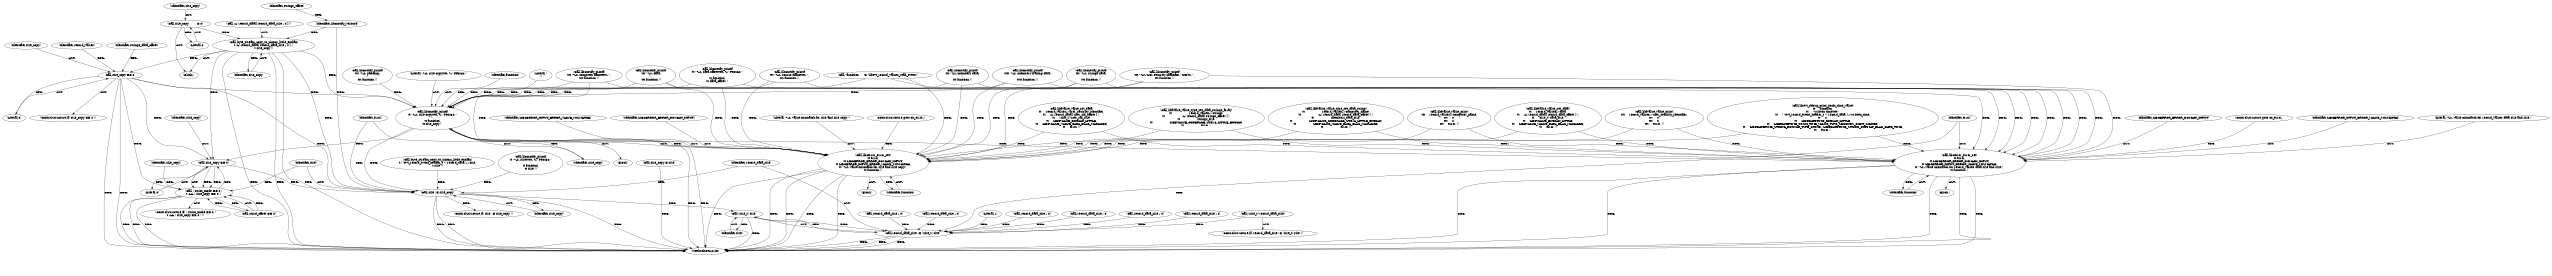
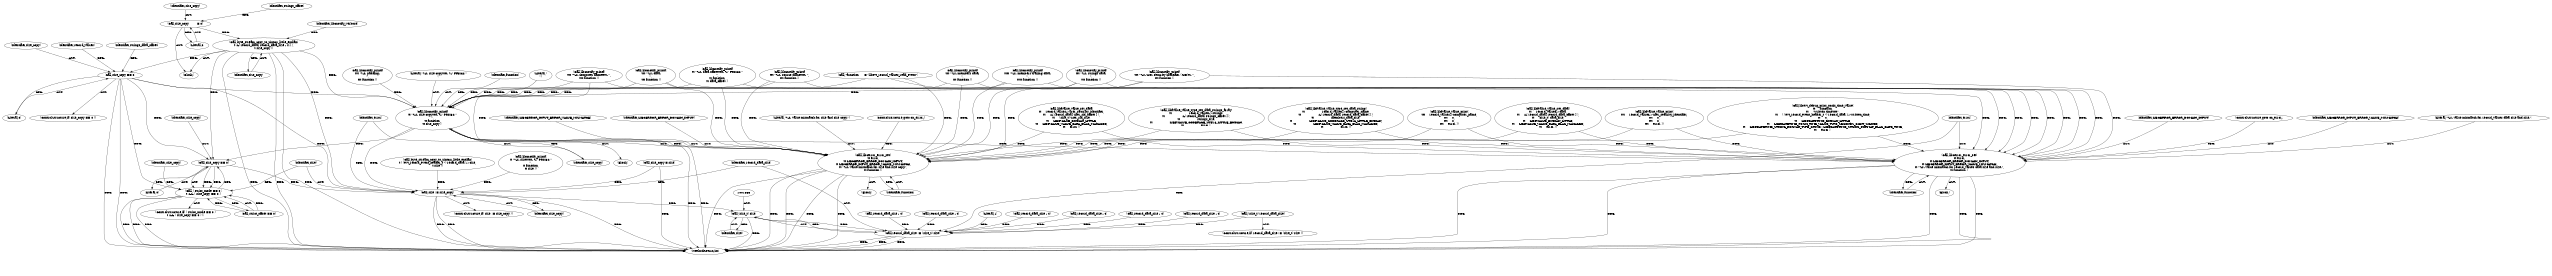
edge "(Identifier,strings_offset)" -> "(Identifier,libcnotify_verbose)": now "(Identifier,strings_offset)" -> "(Call,size_copy         = 0)"
node "(Call,&( record_data[ record_data_size - 4 ] ))": removed
edge "(Identifier,libcnotify_verbose)" -> "(Call,size != size_copy)": now "(Call,size_copy = size)" -> "(Call,size != size_copy)"
node "1001355": added
edge "(Call,size != size_copy)" -> "(ControlStructure,if( size != size_copy ))": label "DDG: " -> "AST: "
